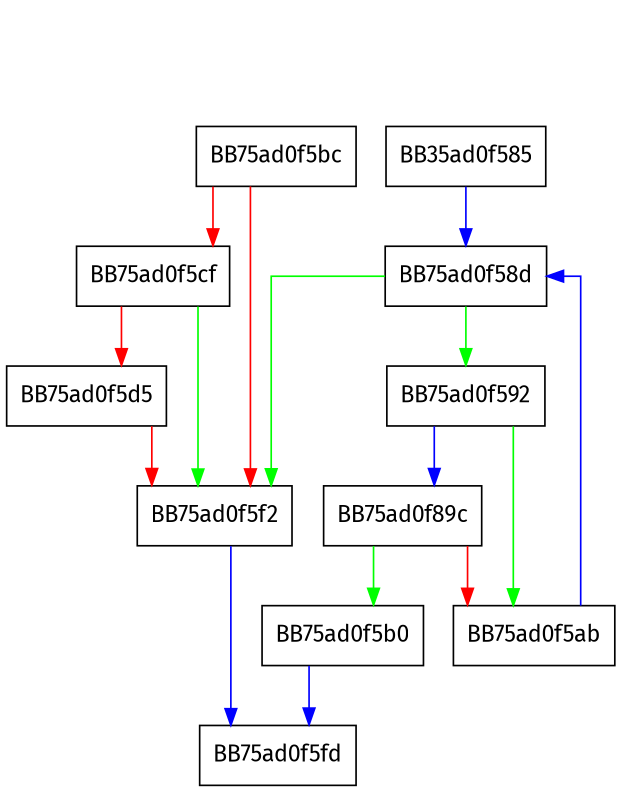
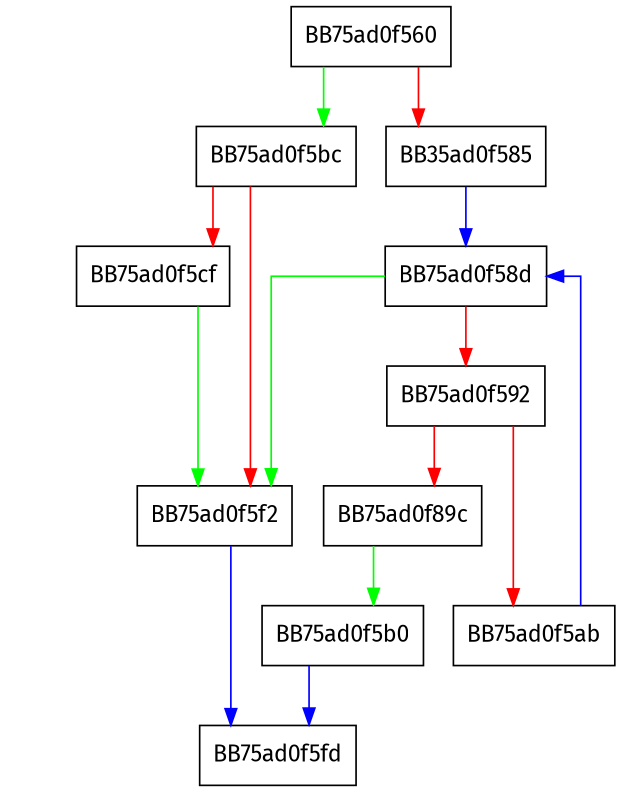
node "BB75ad0f560": added
edge "BB75ad0f58d" -> "BB75ad0f592": color green -> red
node "BB75ad0f5d5": removed
edge "BB75ad0f592" -> "BB75ad0f89c": color blue -> red
edge "BB75ad0f592" -> "BB75ad0f5ab": color green -> red
edge "BB75ad0f89c" -> "BB75ad0f5ab": removed
